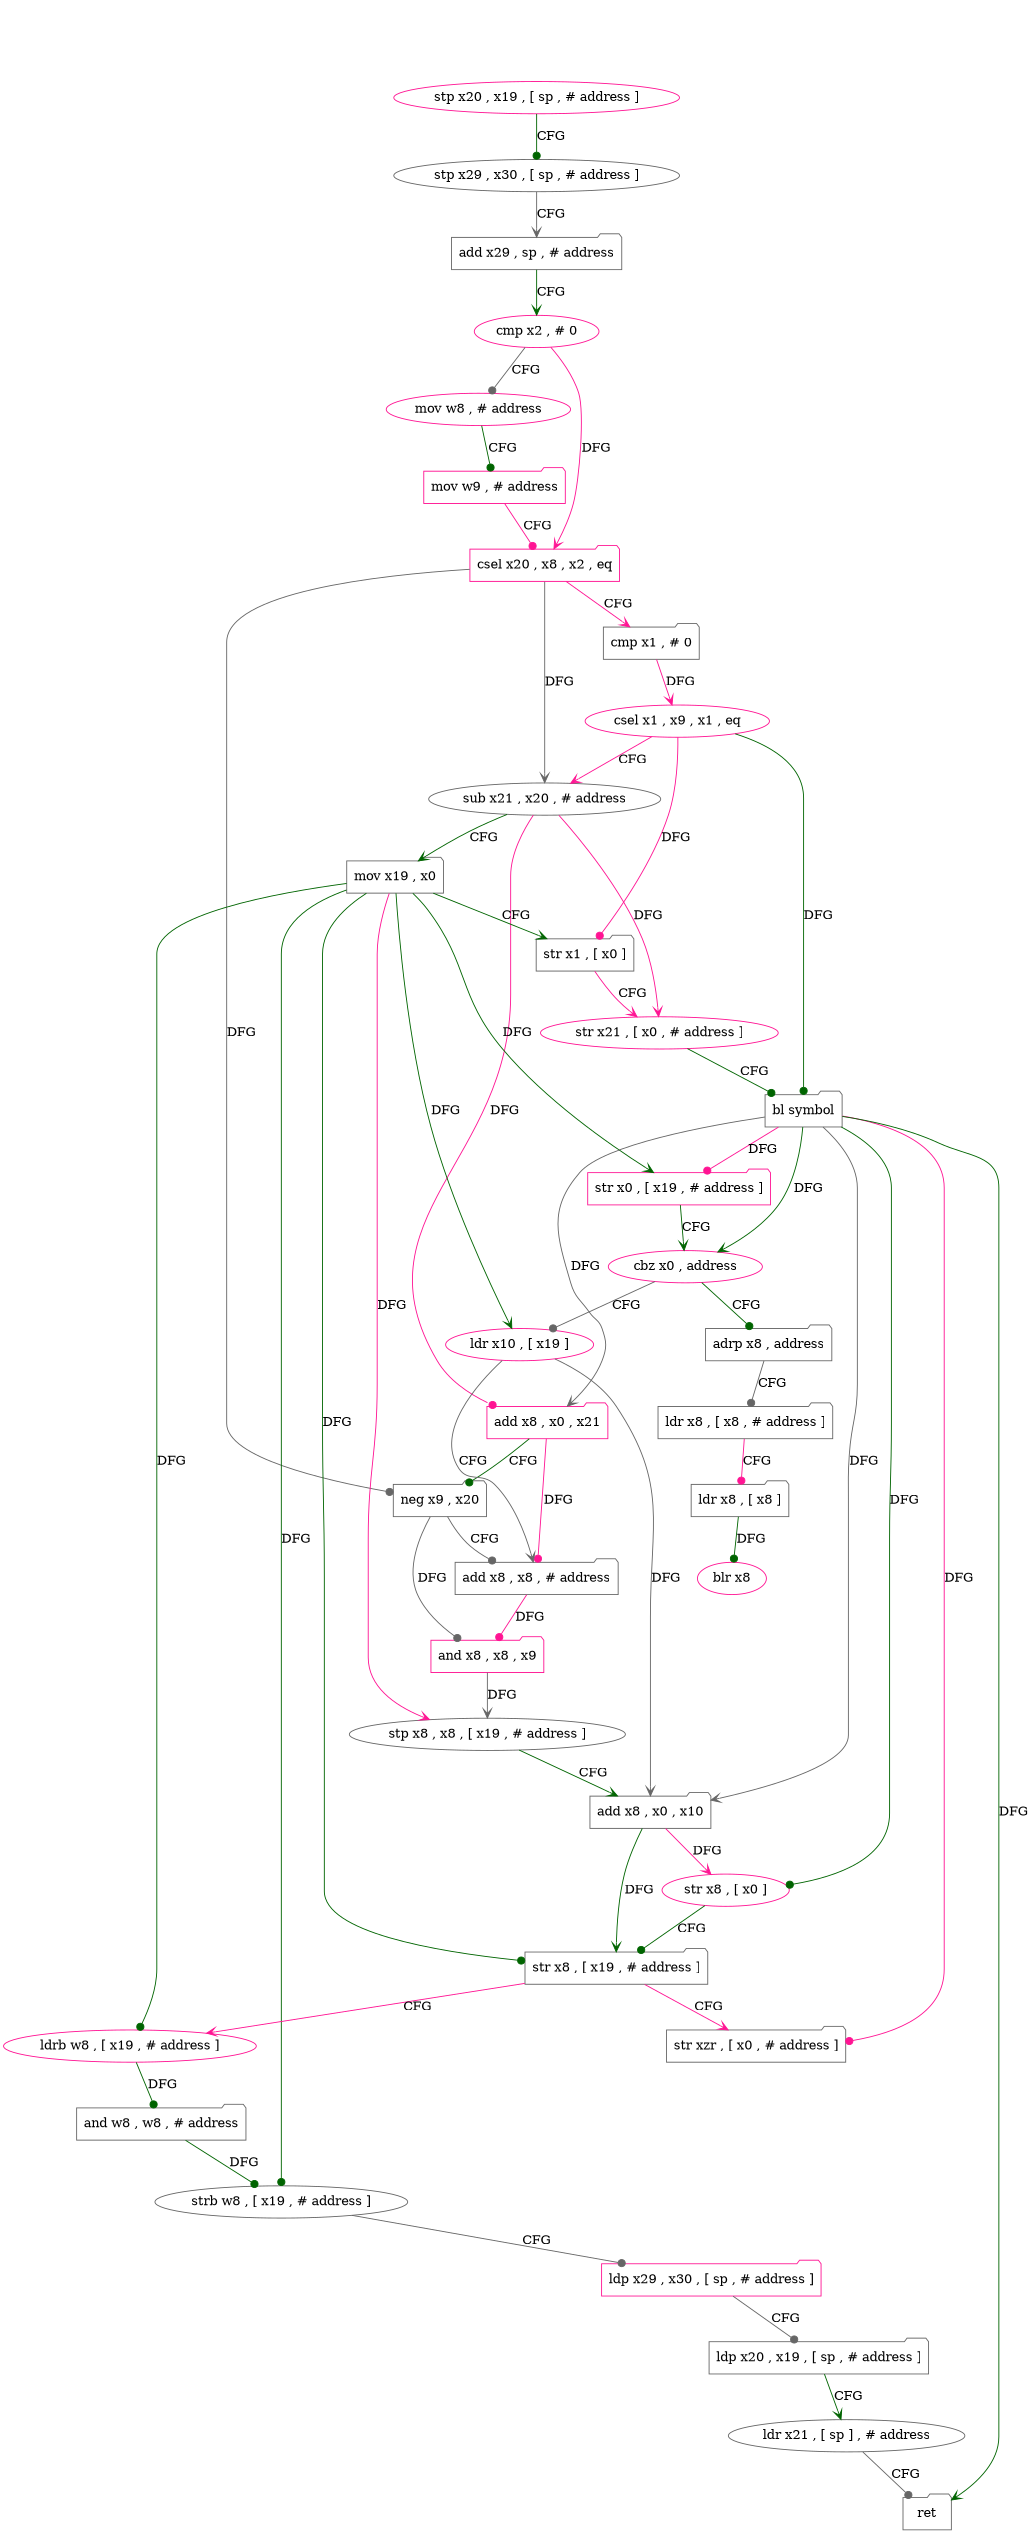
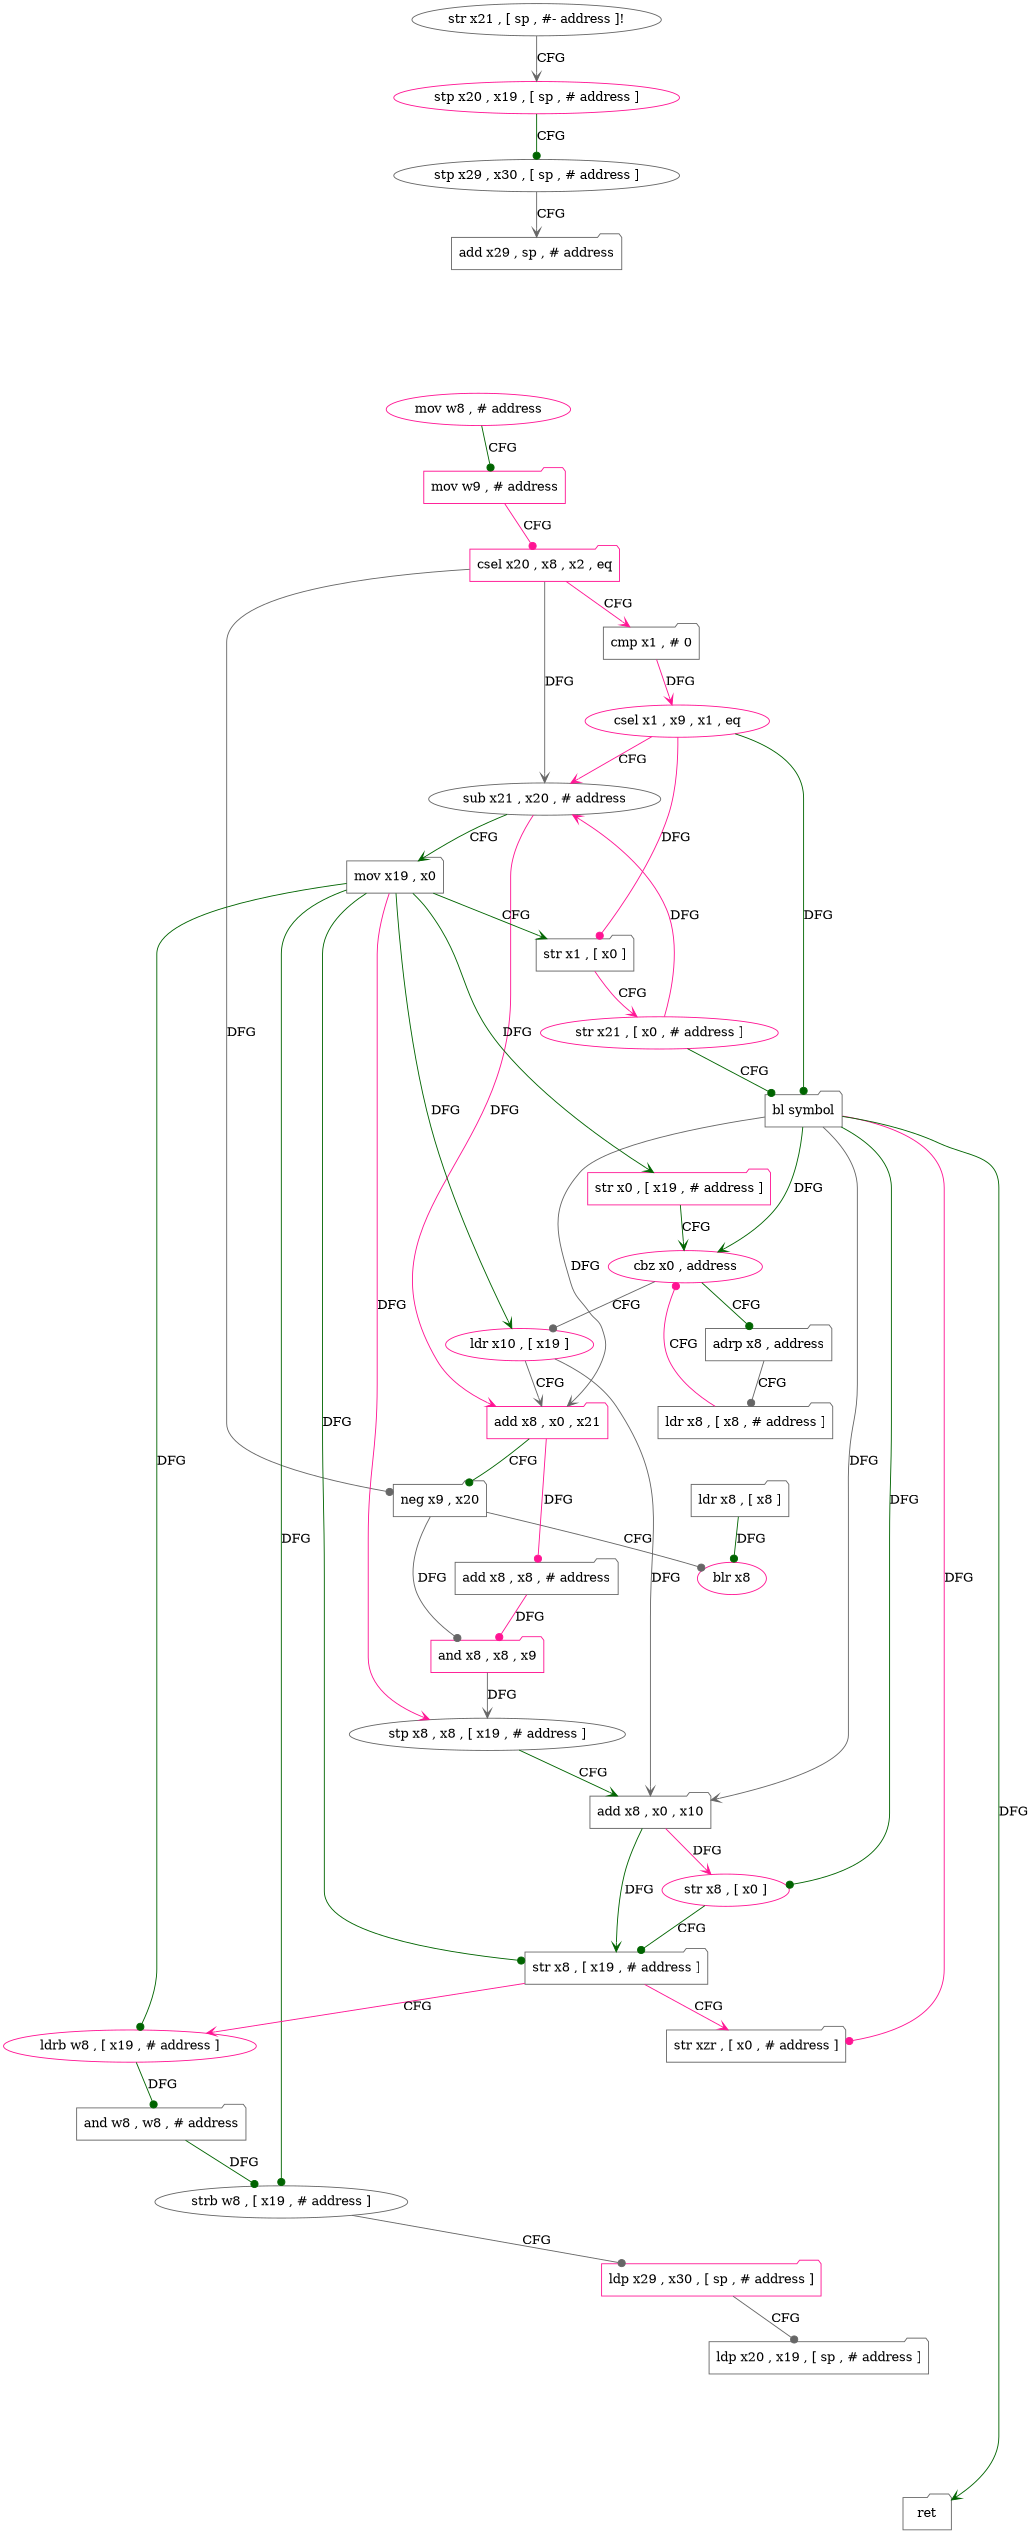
node "str x21 , [ sp , #- address ]!": added
node "cmp x2 , # 0": removed
edge "sub x21 , x20 , # address" -> "str x21 , [ x0 , # address ]": reversed
edge "sub x21 , x20 , # address" -> "add x8 , x0 , x21": arrowhead dot -> vee
edge "bl symbol" -> "str x0 , [ x19 , # address ]": removed, label "DFG"
edge "ldr x8 , [ x8 , # address ]" -> "ldr x8 , [ x8 ]": now "ldr x8 , [ x8 , # address ]" -> "cbz x0 , address"
edge "ldr x10 , [ x19 ]" -> "add x8 , x8 , # address": now "ldr x10 , [ x19 ]" -> "add x8 , x0 , x21"
edge "neg x9 , x20" -> "add x8 , x8 , # address": now "neg x9 , x20" -> "blr x8"
node "ldr x21 , [ sp ] , # address": removed
